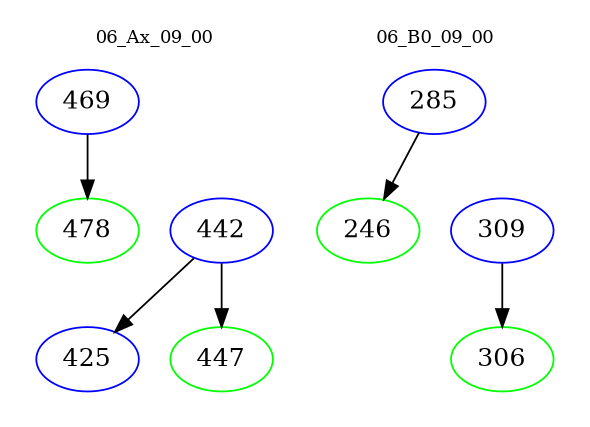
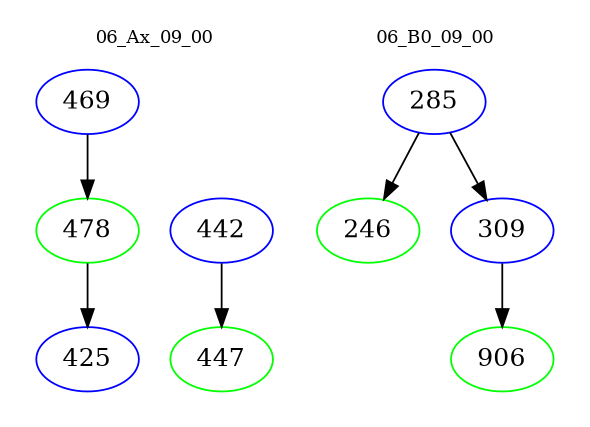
edge "285" -> "309": added
edge "442" -> "425": now "478" -> "425"
node "306": label "306" -> "906"
